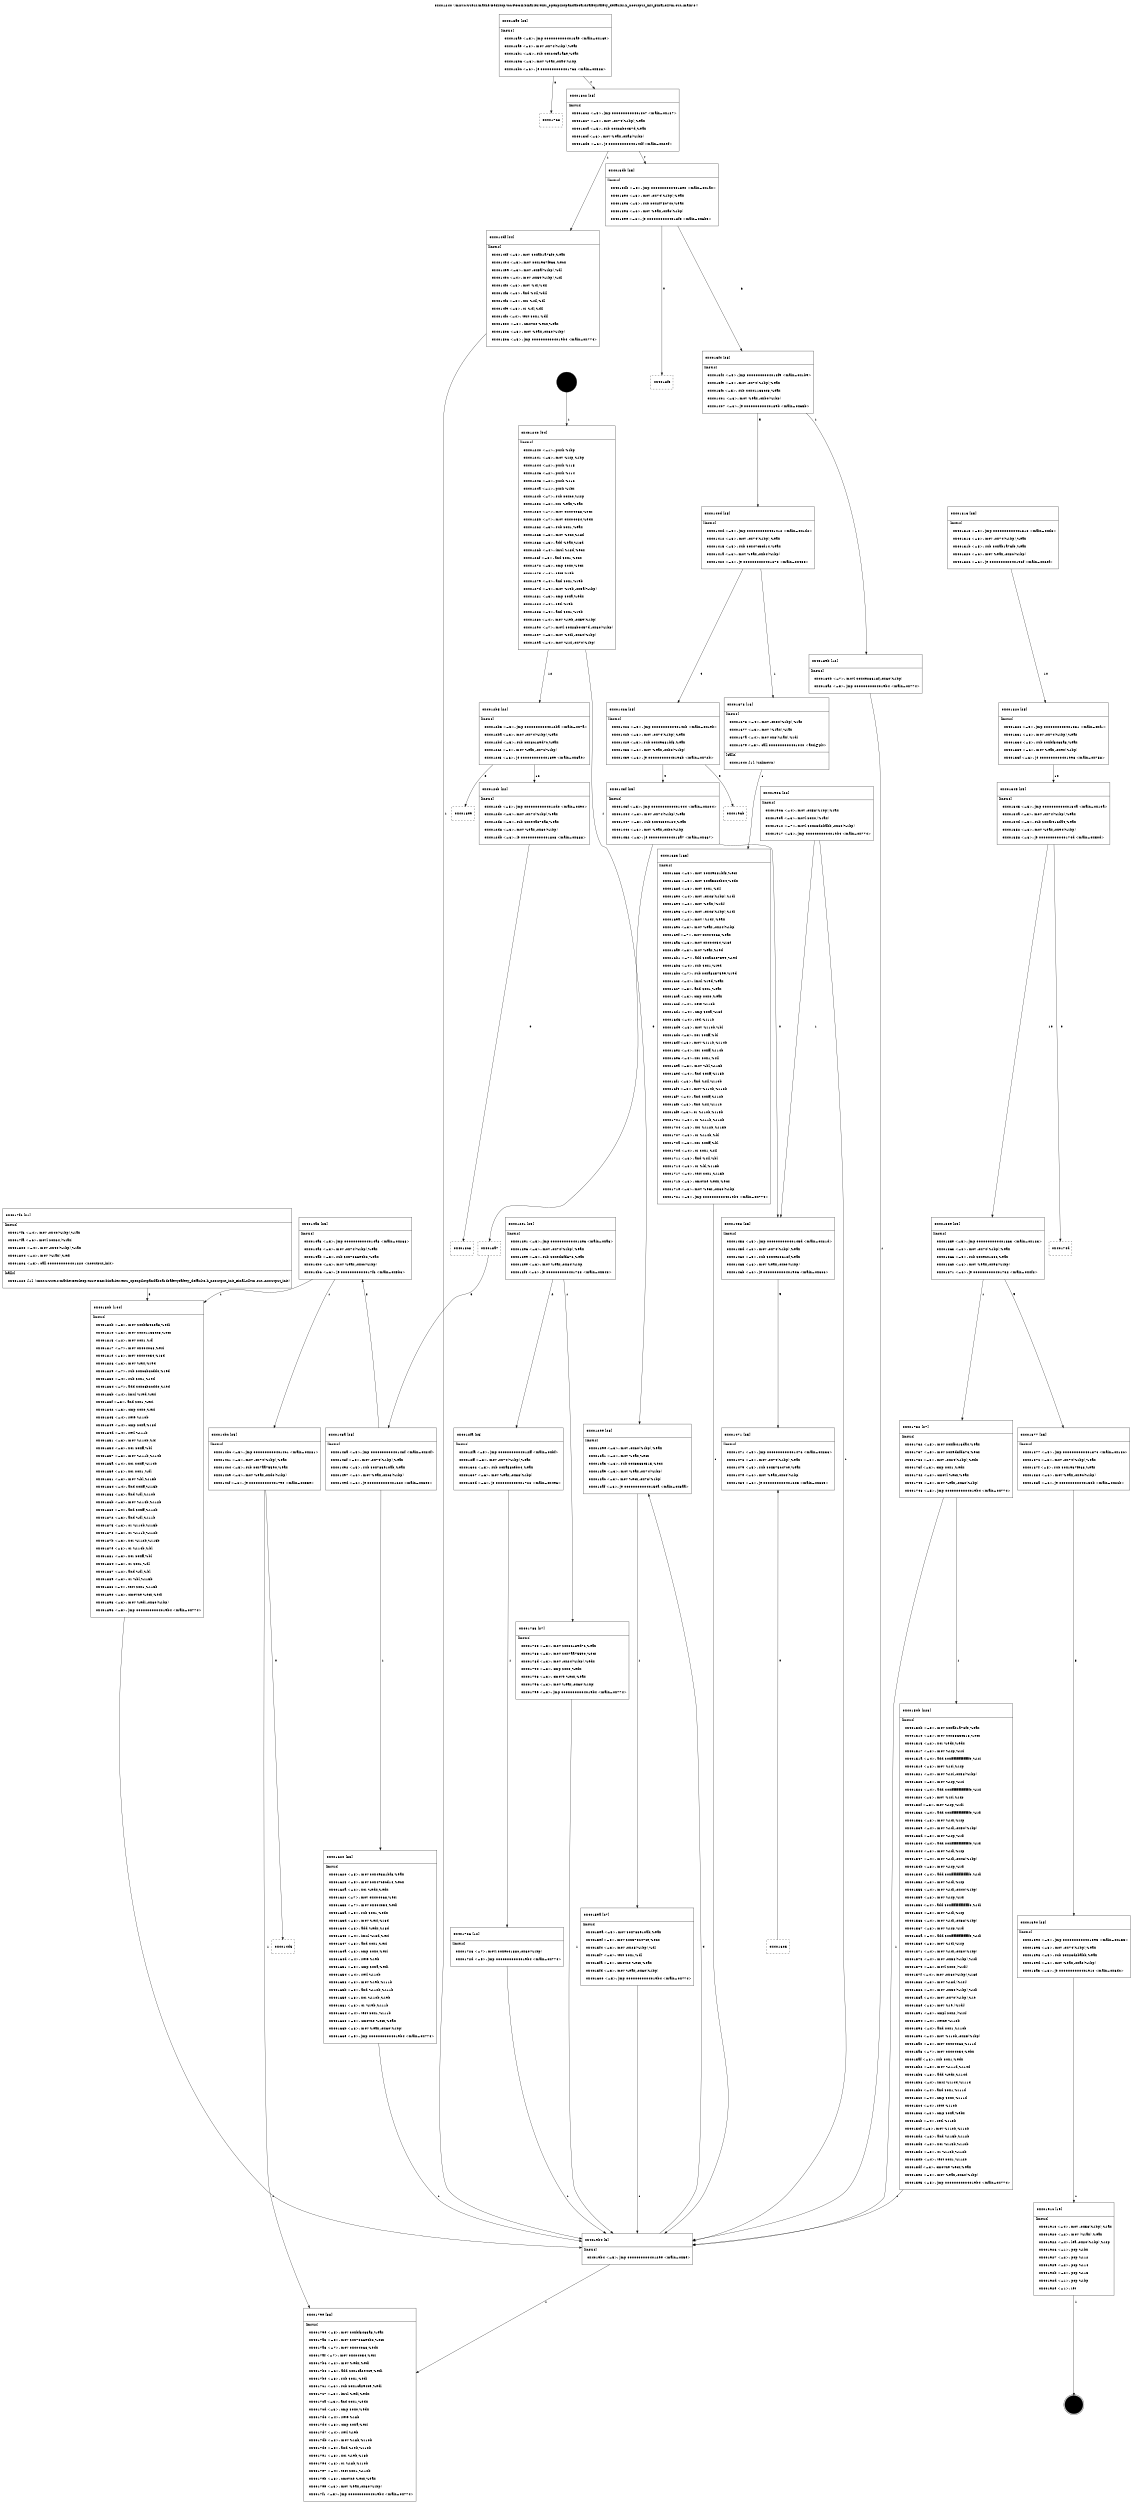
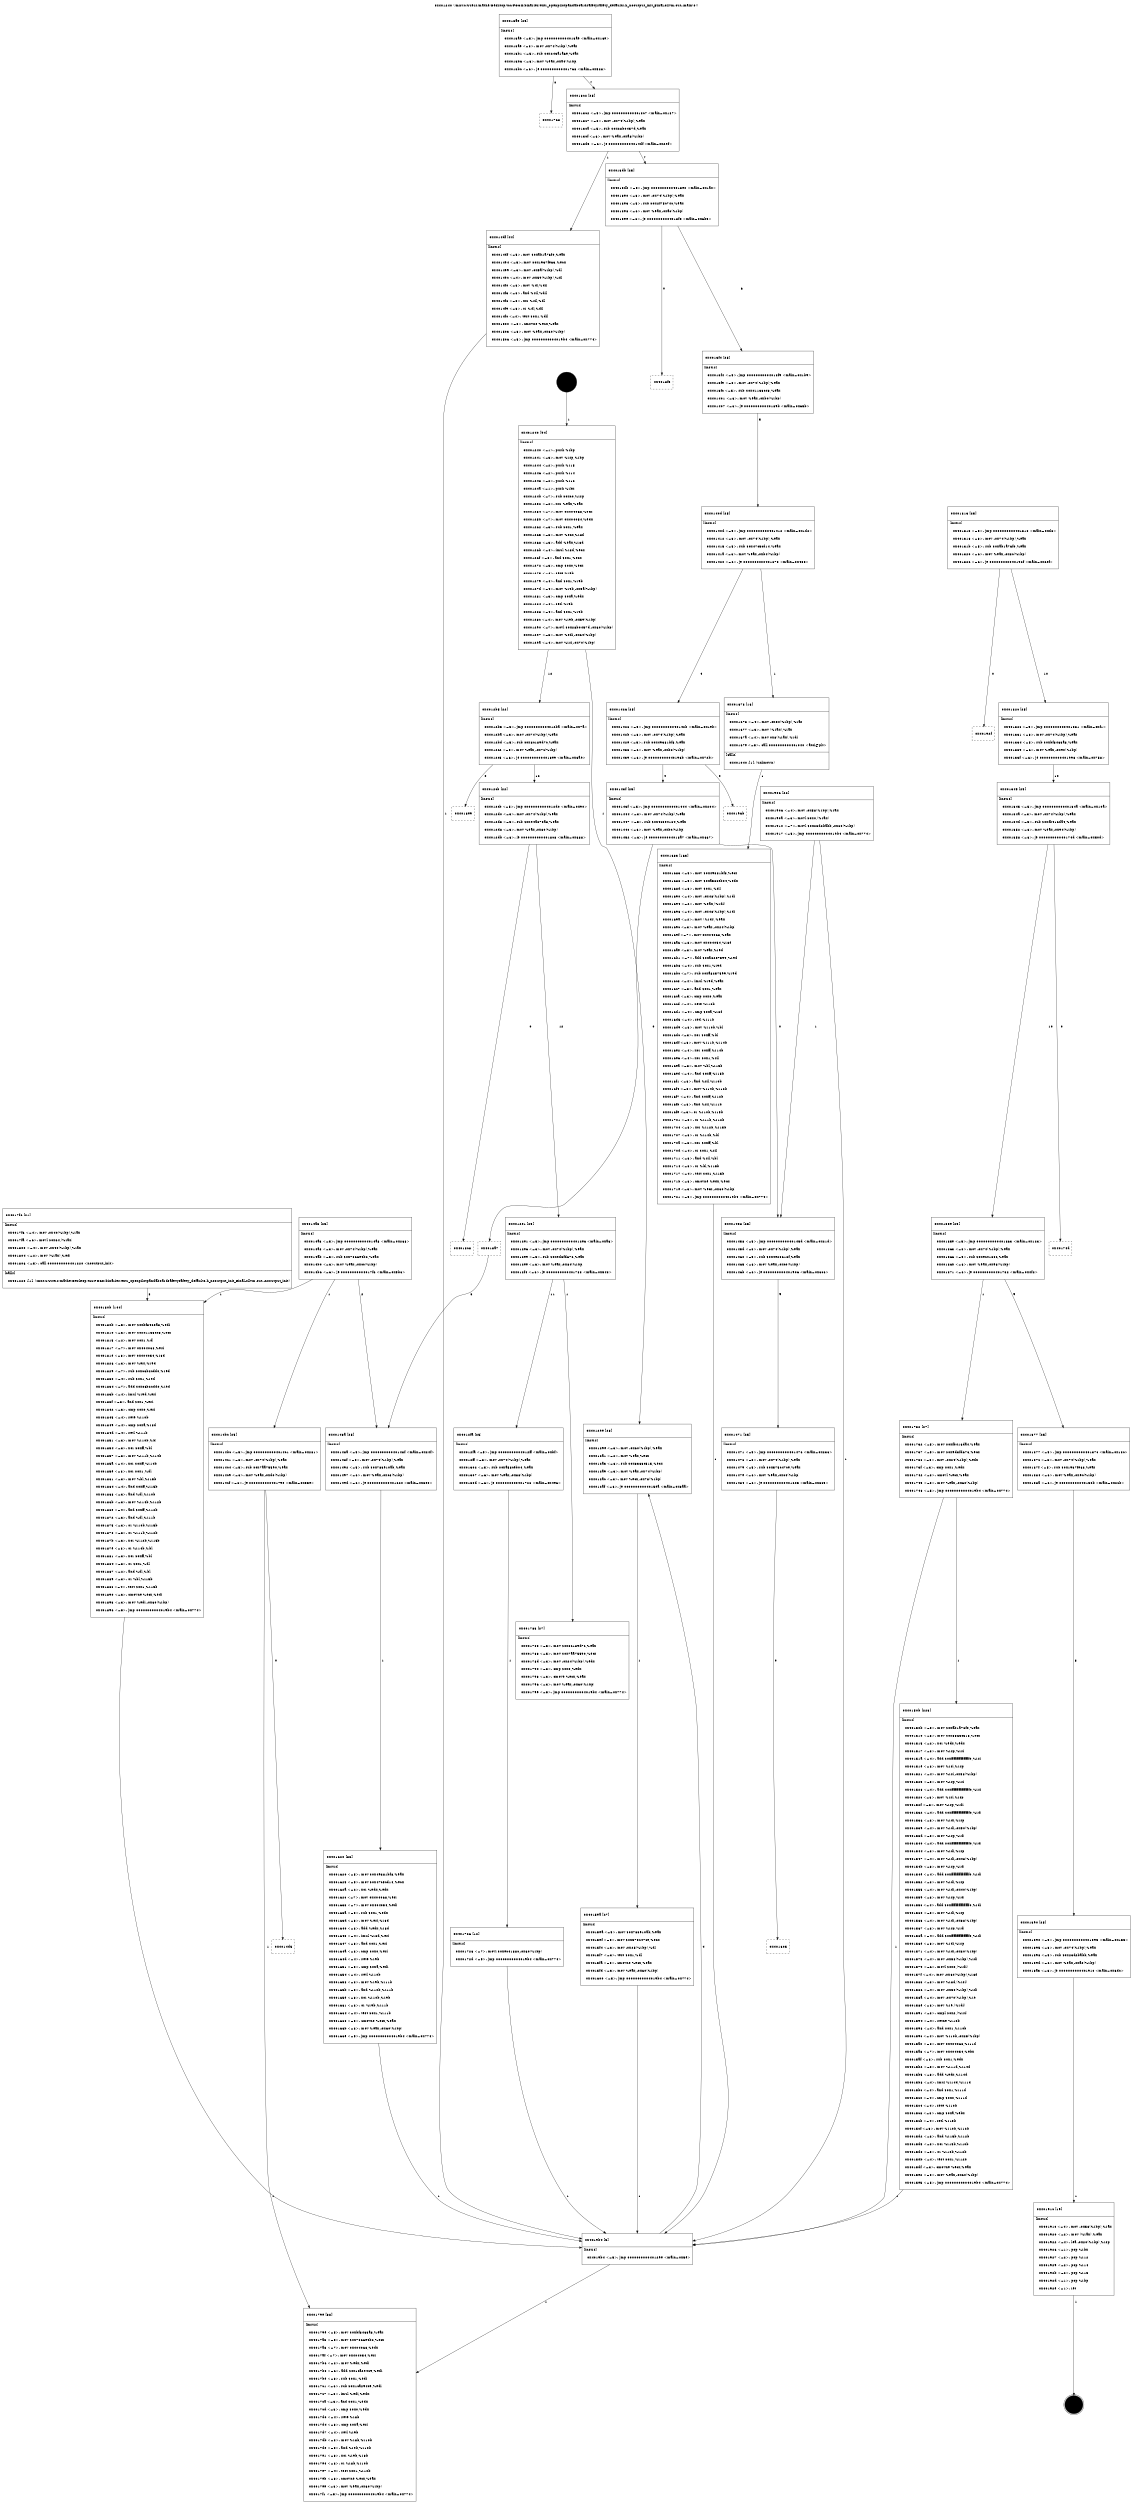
node "0x40189b [12]": removed
node "0x40192f": added
edge "0x4012cb [22]" -> "0x4012e1 [25]": added, label "12"
edge "0x4012e1 [25]" -> "0x4012fa [25]": label " 2" -> " 11"
edge "0x40148a [25]" -> "0x4014a3 [25]": reversed
edge "0x401605" -> "0x401471 [25]": reversed
edge "0x401783 [27]" -> "0x4019b4 [5]": removed, label "1"
